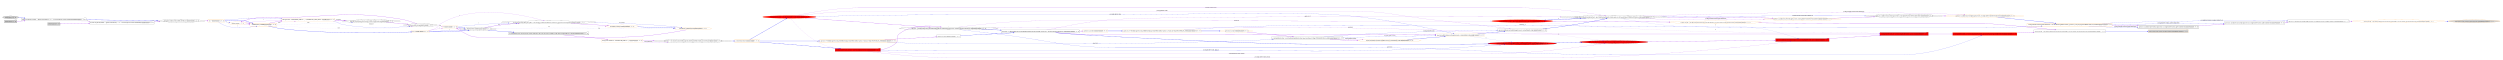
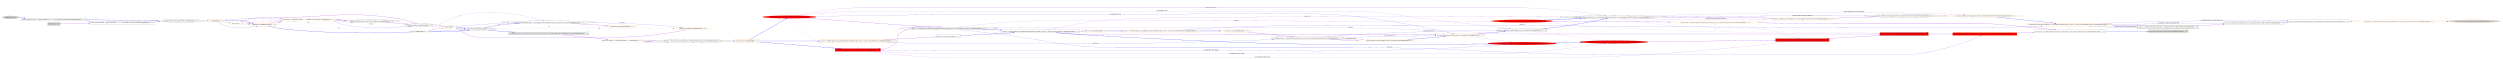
node "beforeClass['0', '1', '0']": removed
edge "participant.syncStart()@@@16@@@['1', '1', '1']" -> "_participants.add(participant)@@@17@@@['1', '1', '1']": removed
